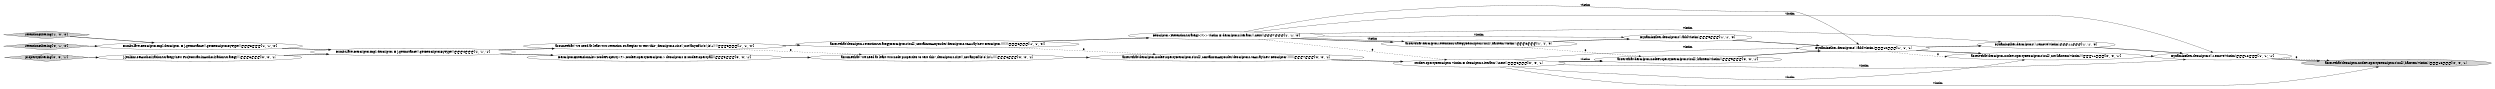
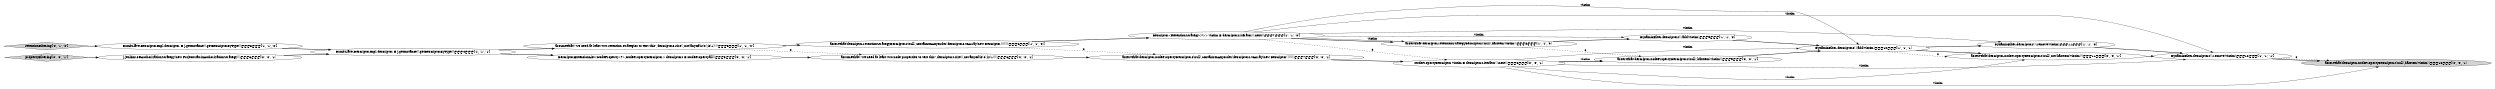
node "retentionFiltering['1', '0', '0']": removed
